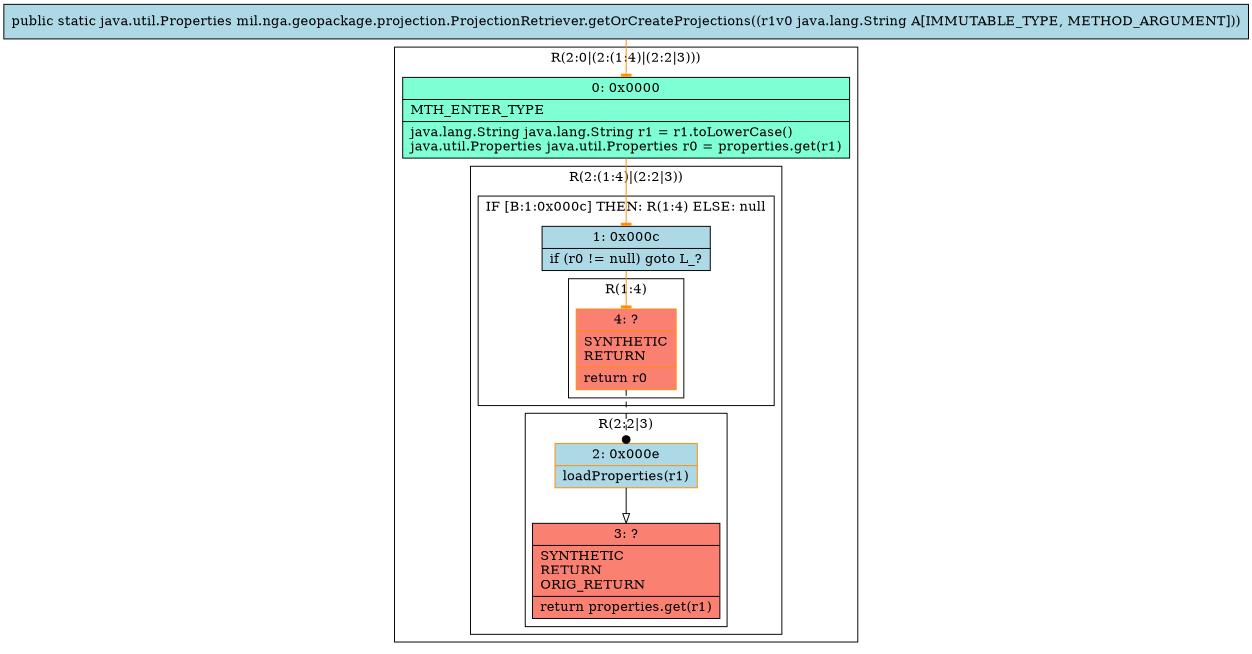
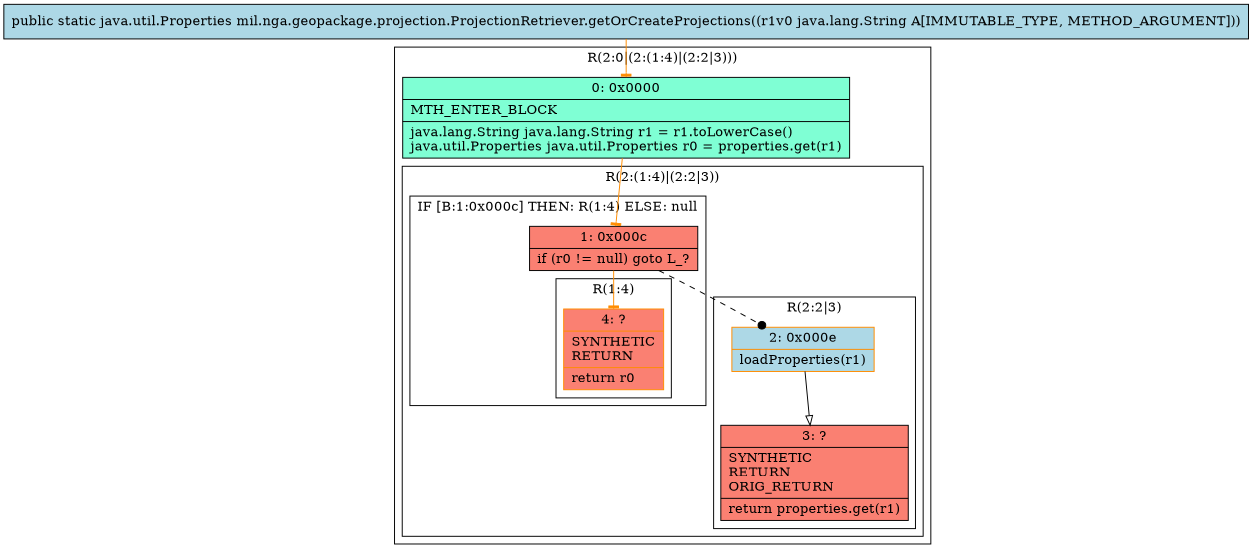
node "0: 0x0000": text "MTH_ENTER_TYPE" -> "MTH_ENTER_BLOCK"
node "1: 0x000c": fillcolor lightblue -> salmon
edge "4: ?" -> "2: 0x000e": now "1: 0x000c" -> "2: 0x000e"
